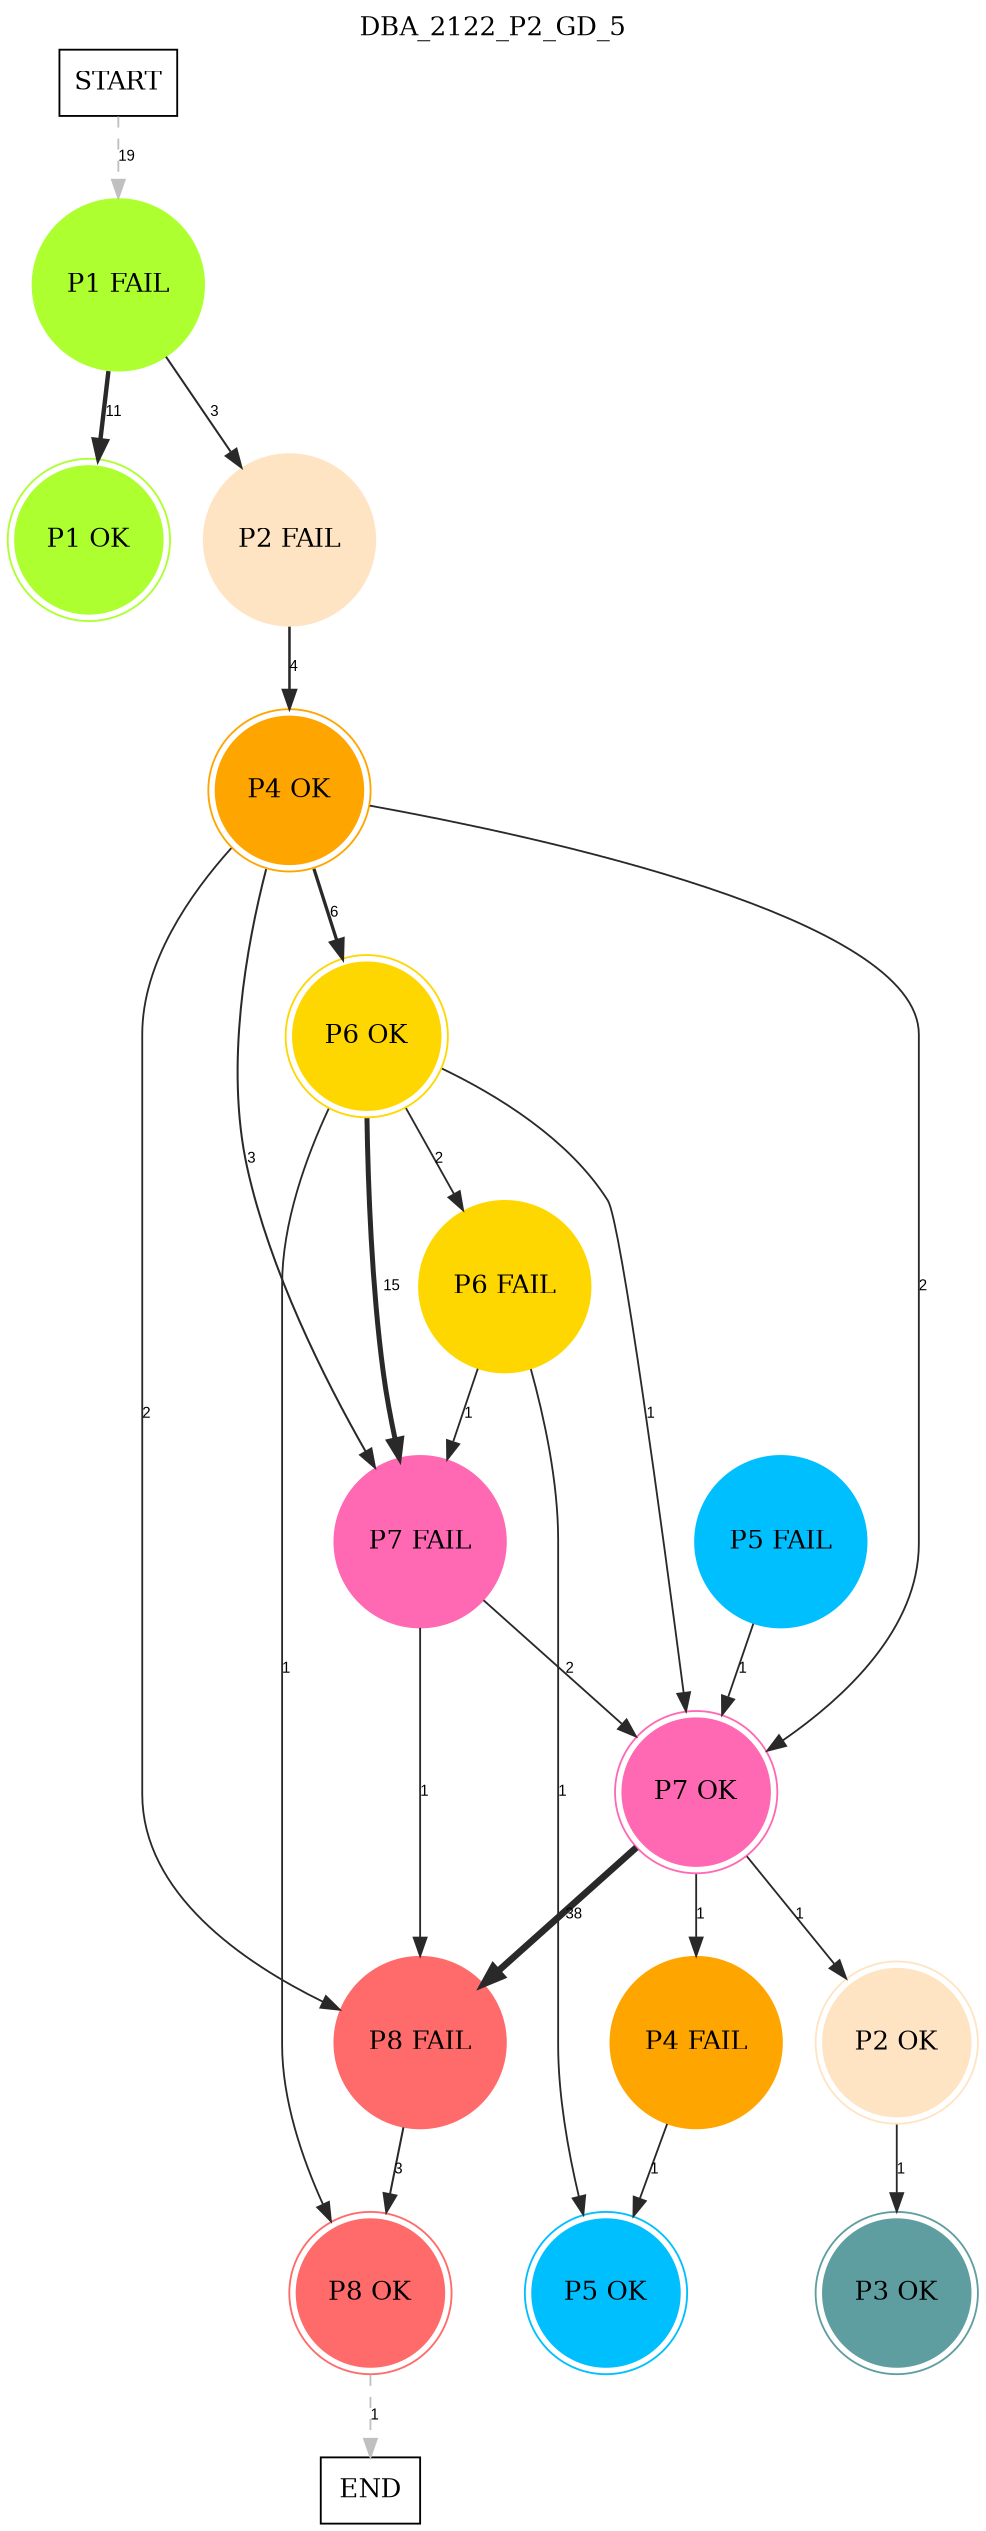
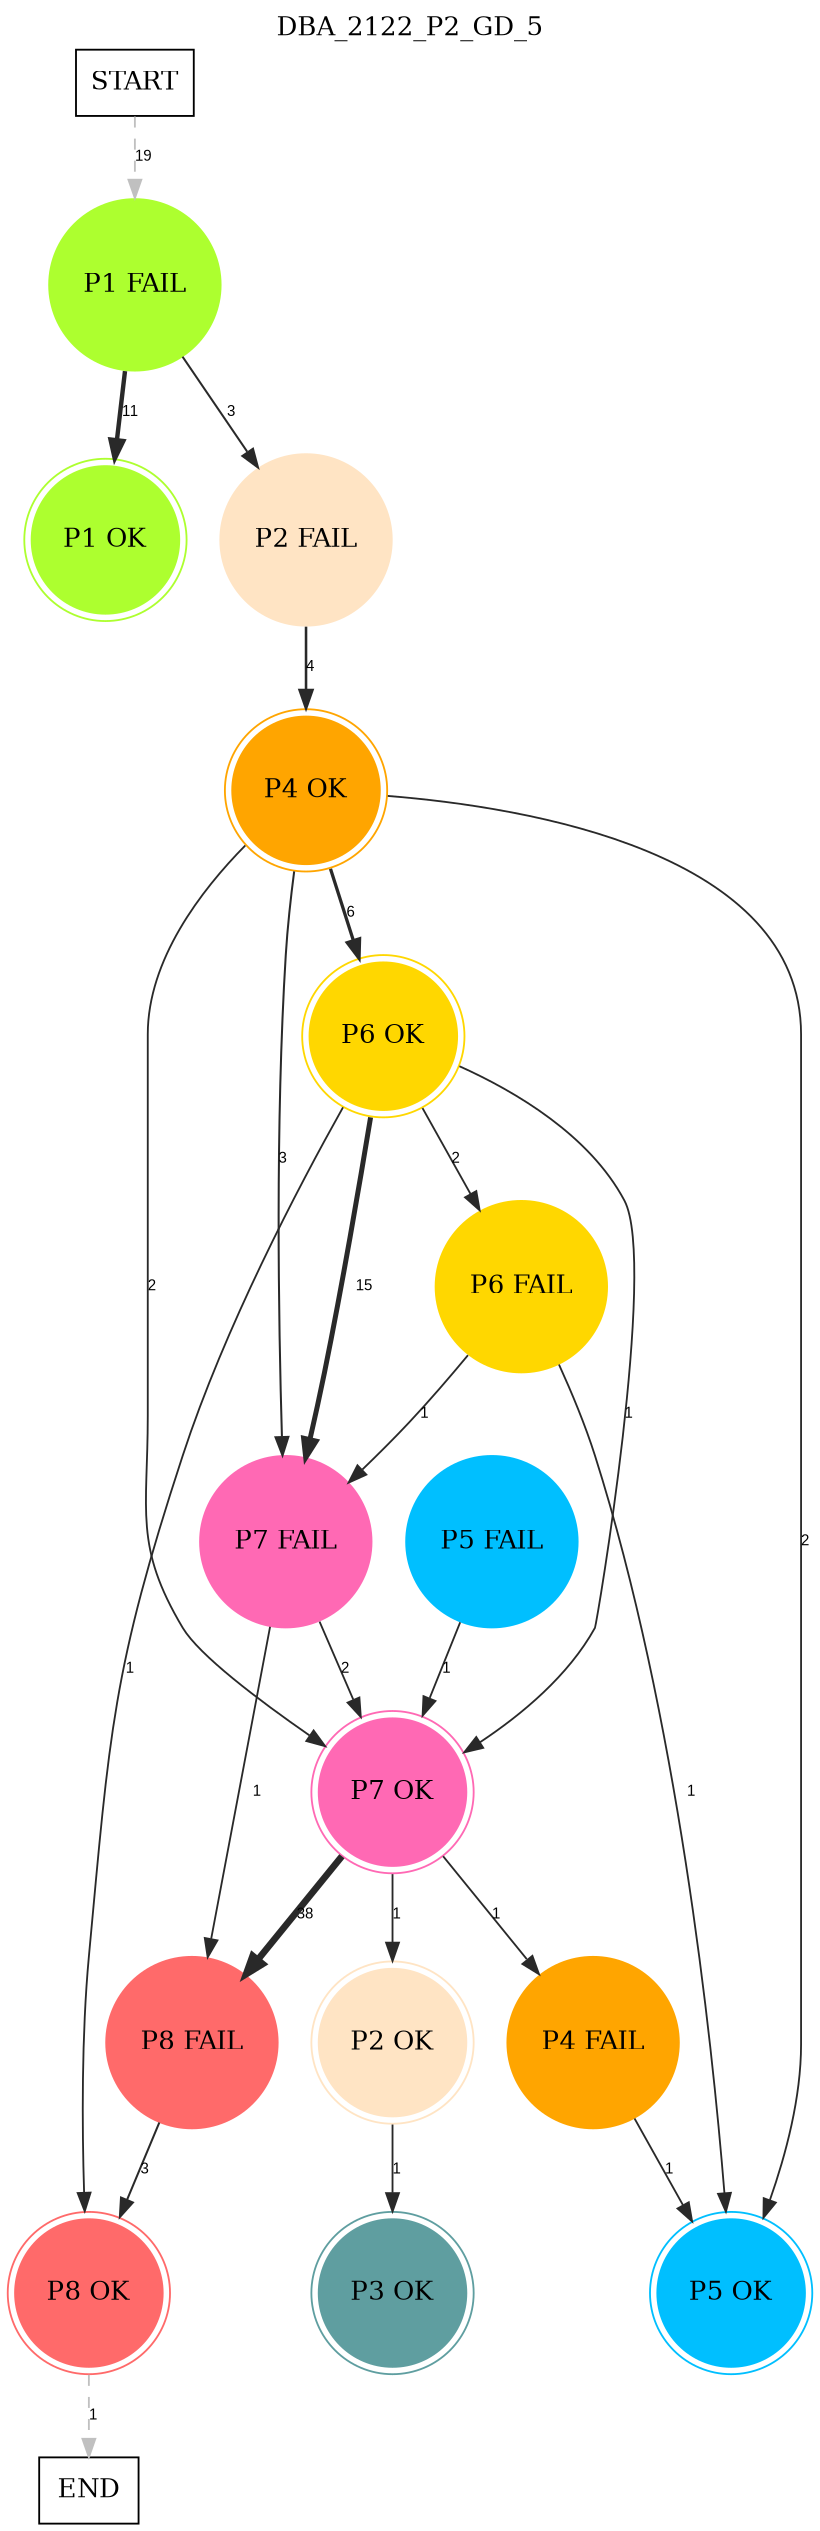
edge "P4 OK" -> "P8 FAIL": now "P4 OK" -> "P5 OK"
